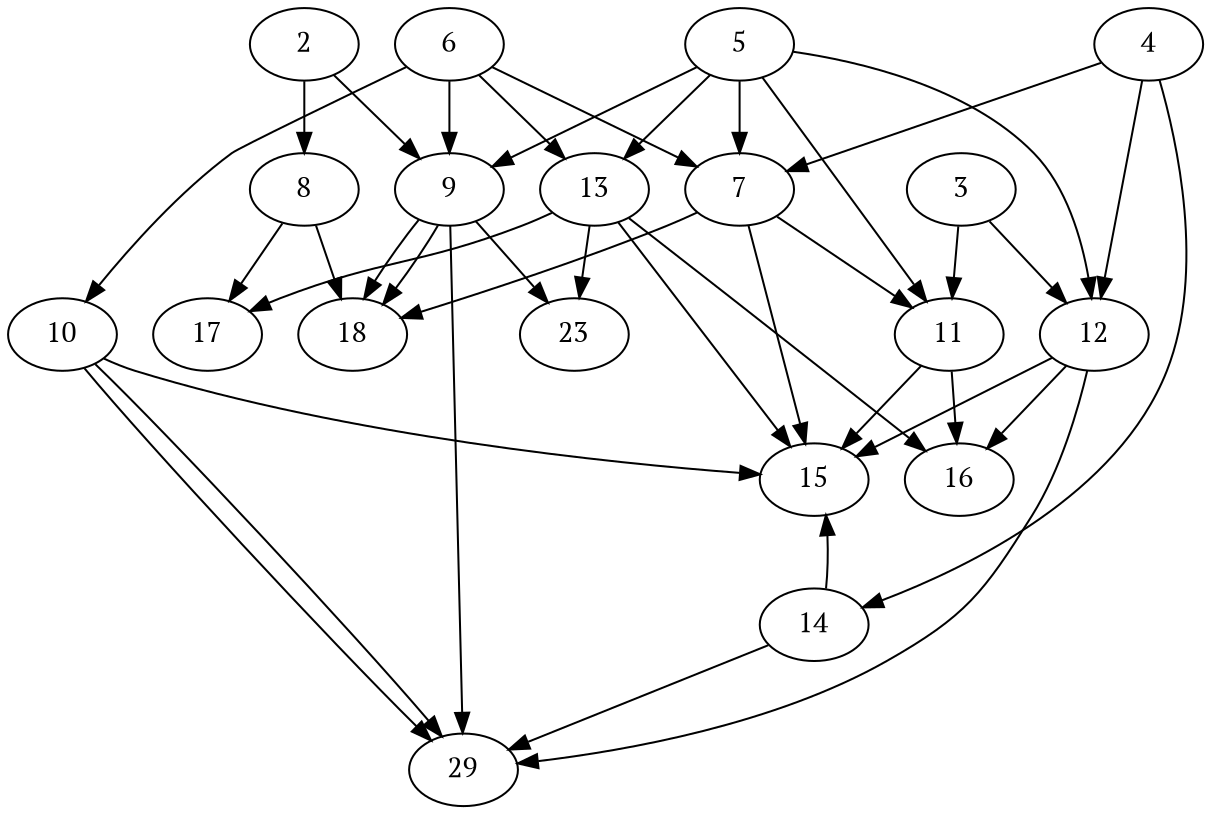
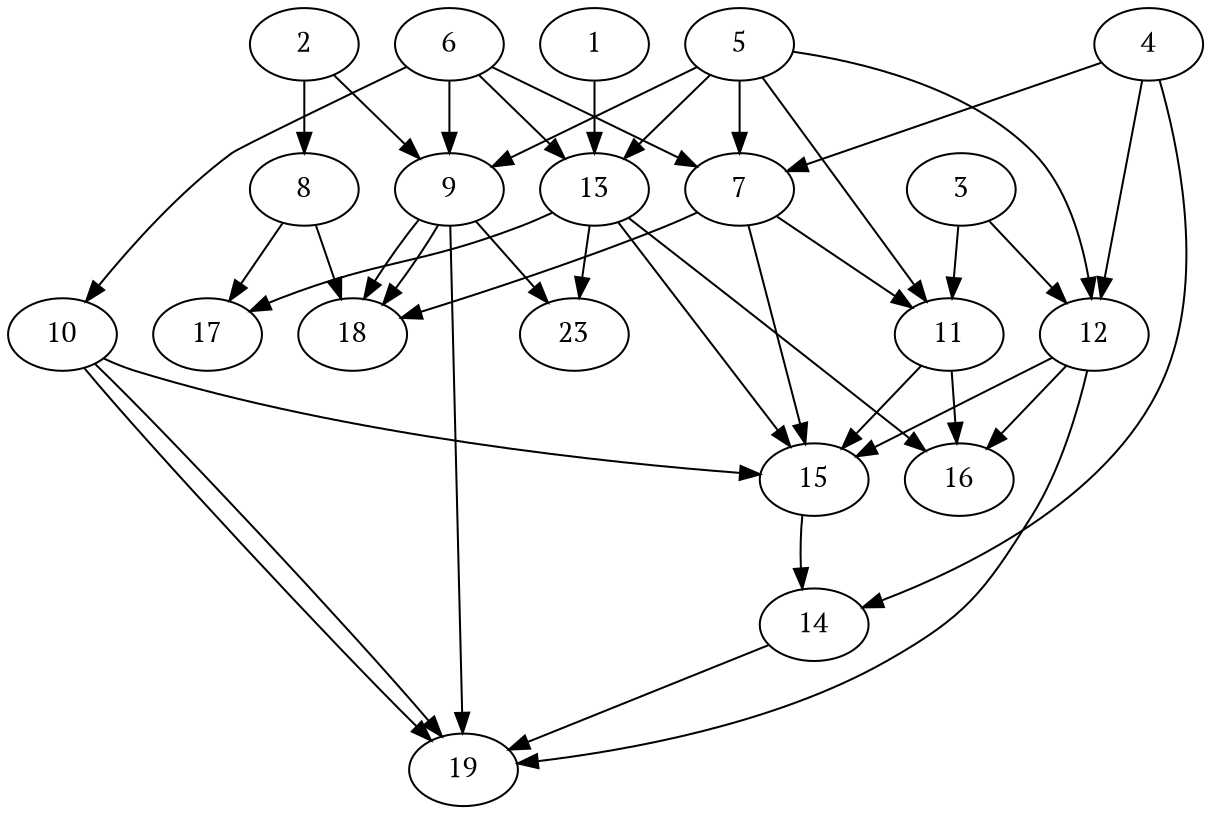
node "1": added
edge "14" -> "15": reversed
node "29": label "29" -> "19"
